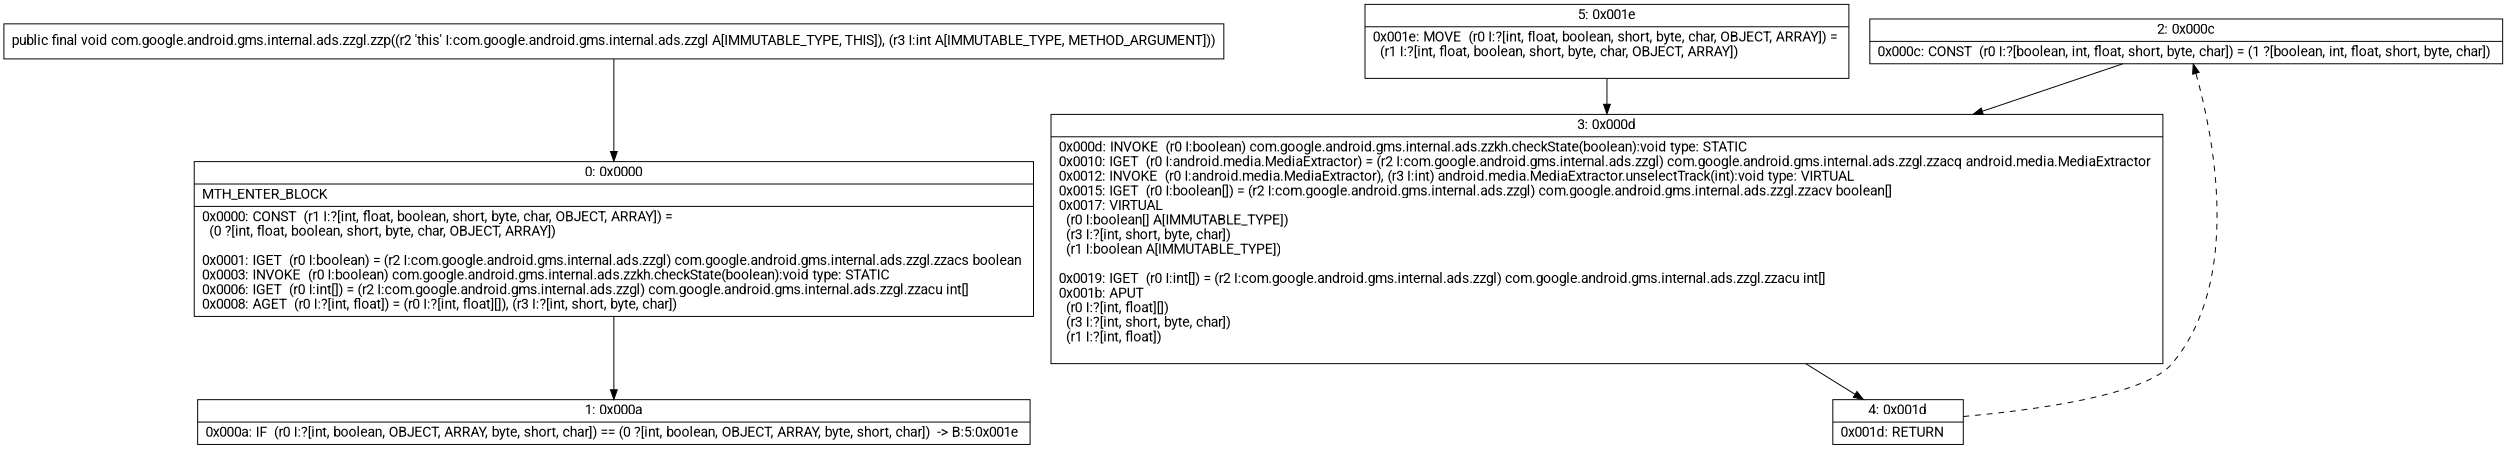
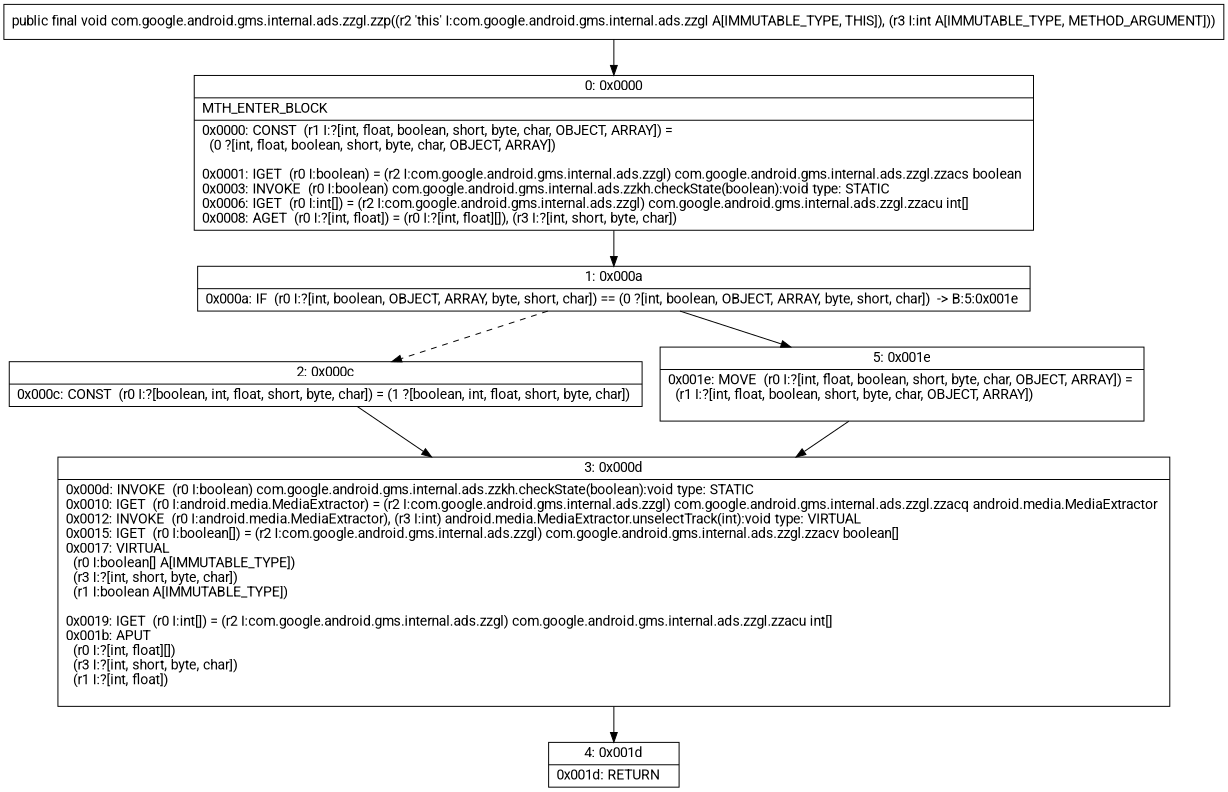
edge "1: 0x000a" -> "5: 0x001e": added
edge "4: 0x001d" -> "2: 0x000c": now "1: 0x000a" -> "2: 0x000c"
